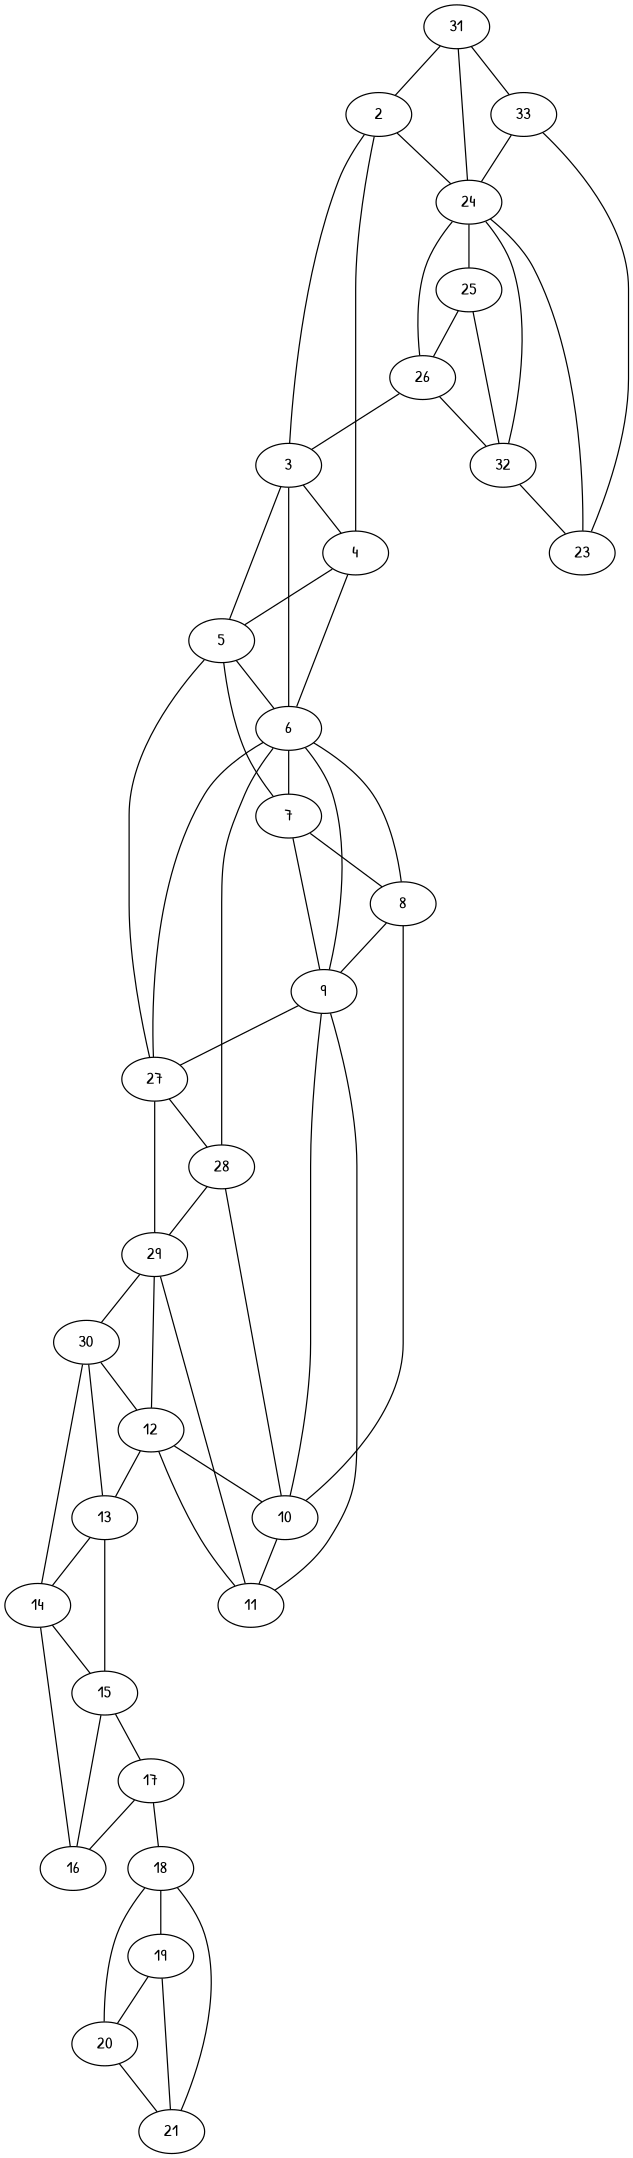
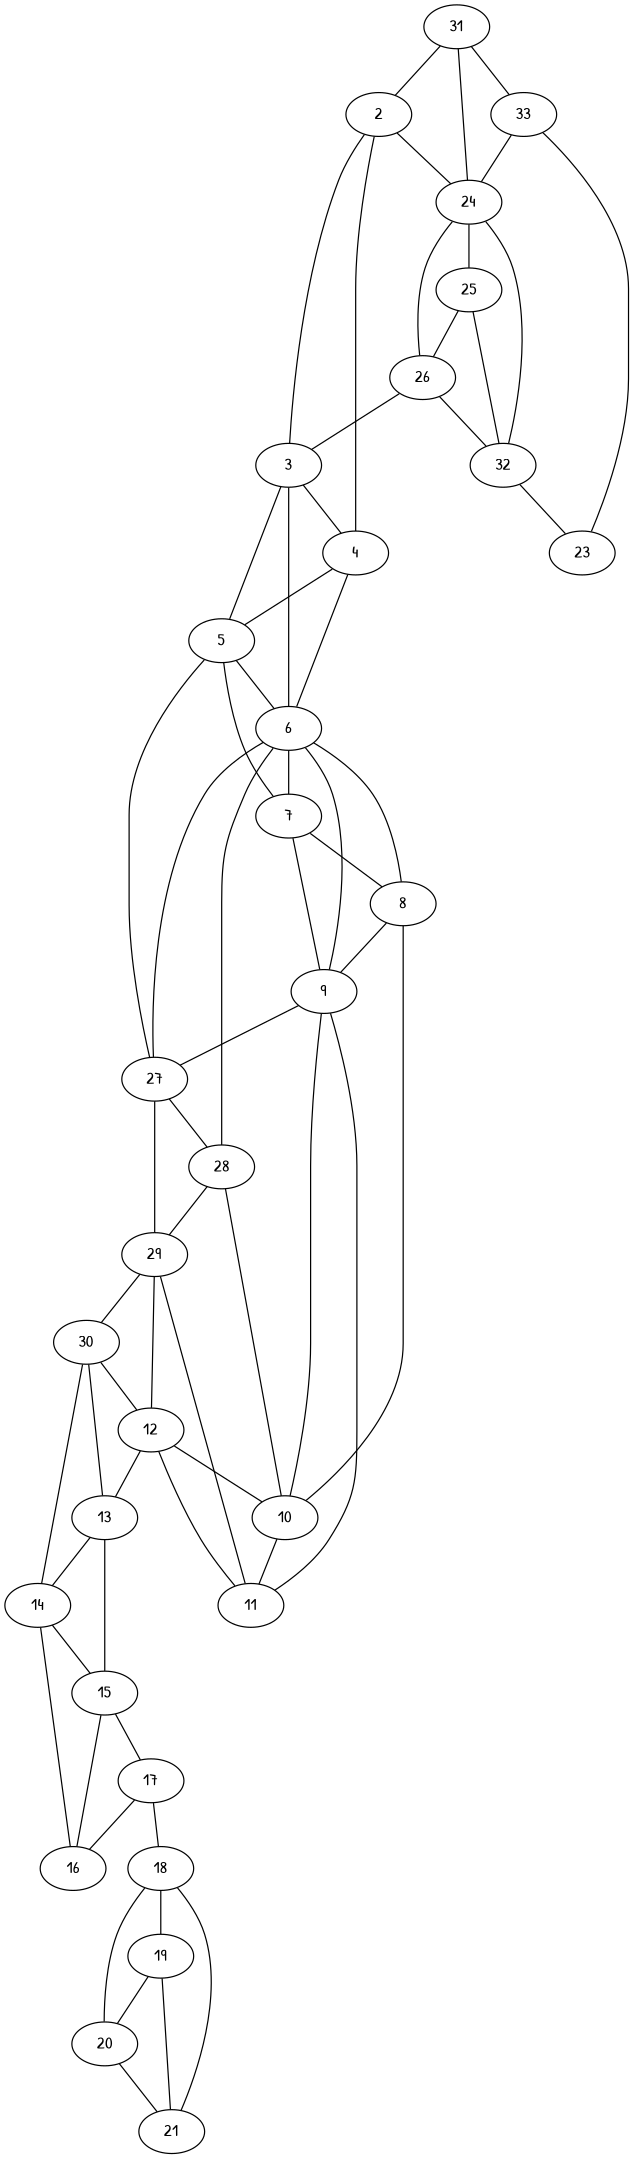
edge "24" -- "23": removed
